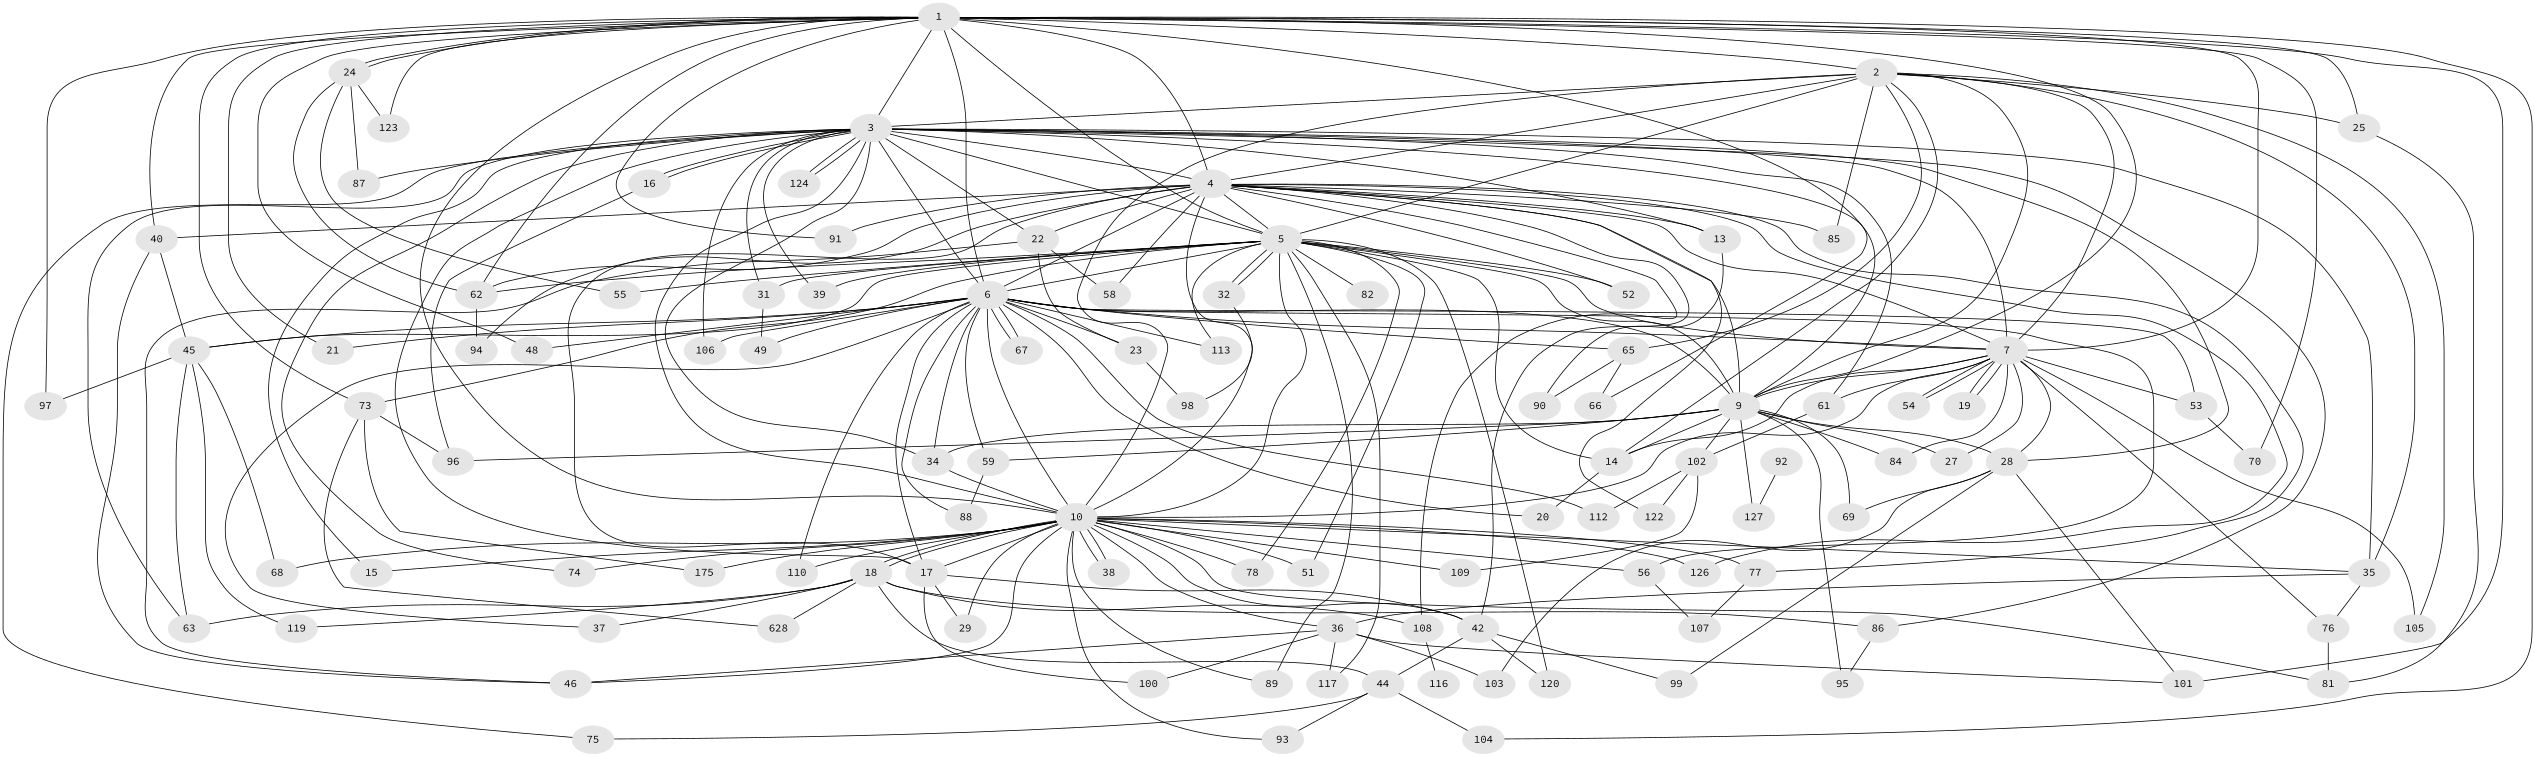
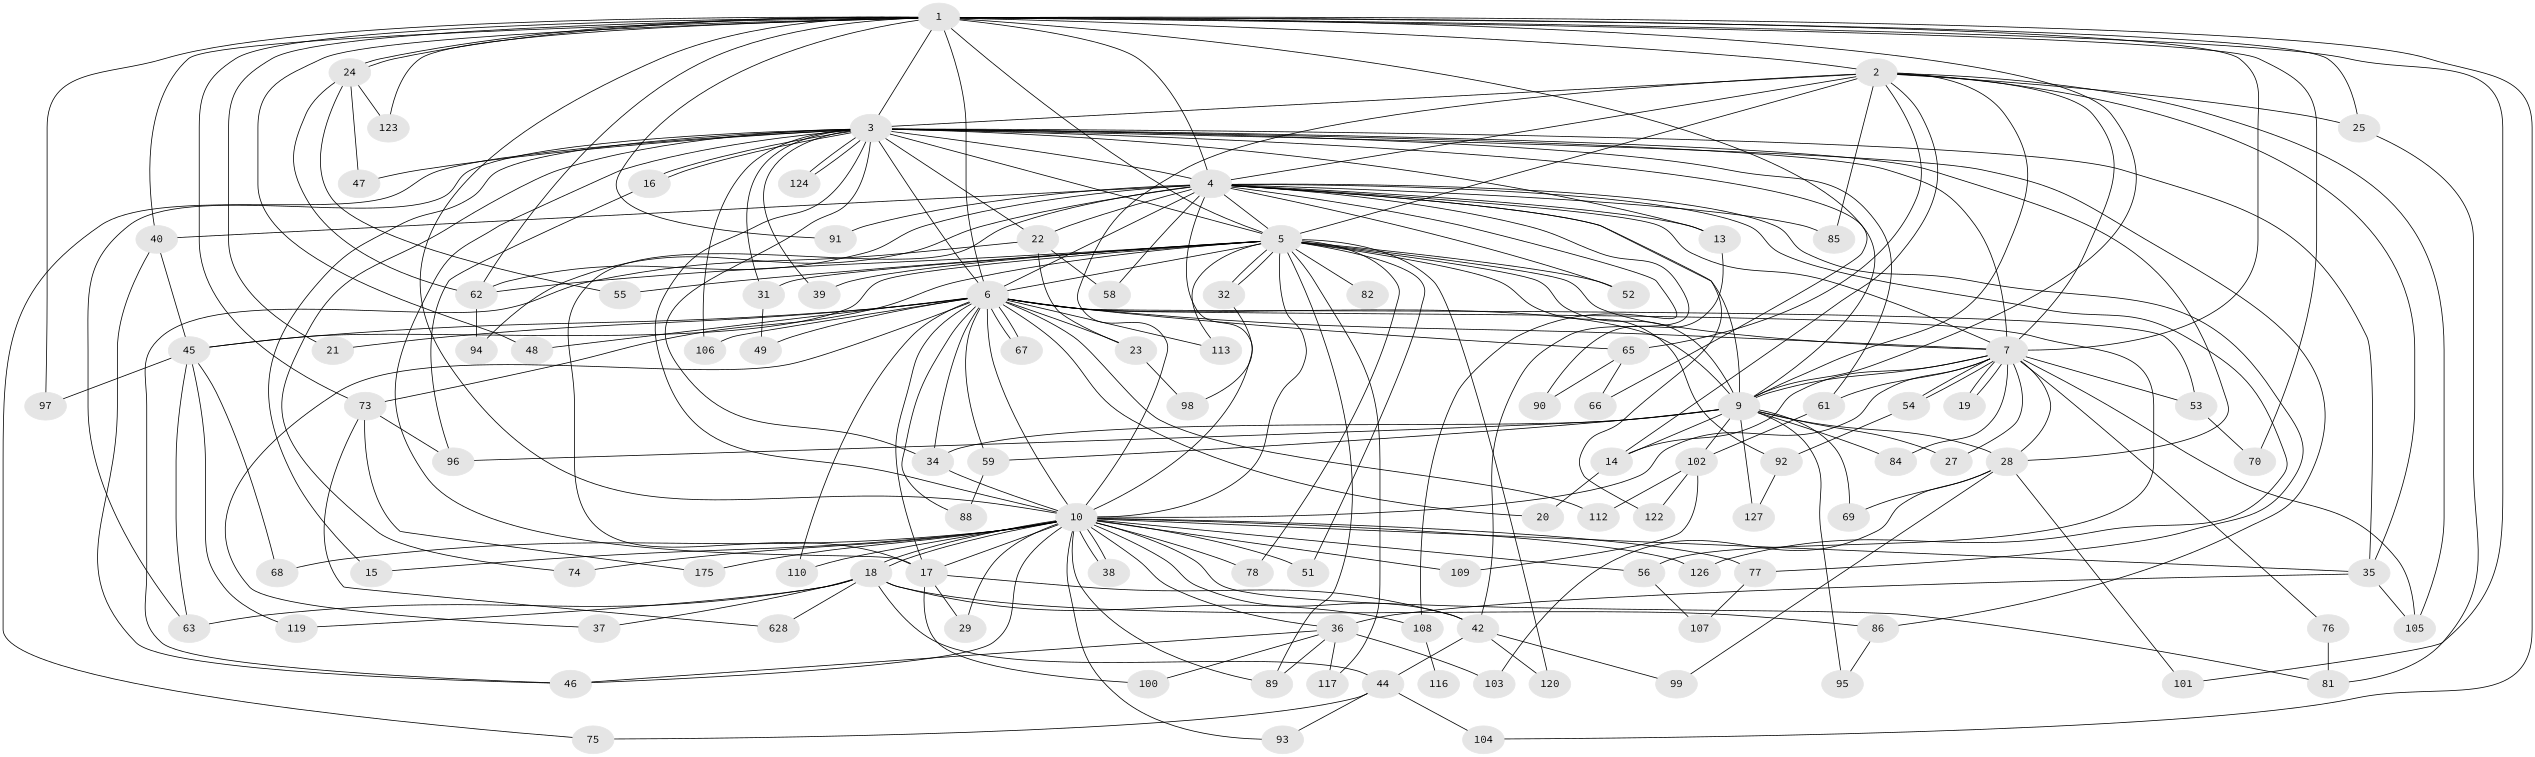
node "87": label "87" -> "47"
edge "5" -- "14": now "5" -- "92"
edge "54" -- "92": added
edge "35" -- "76": now "35" -- "105"
edge "36" -- "101": now "36" -- "89"
